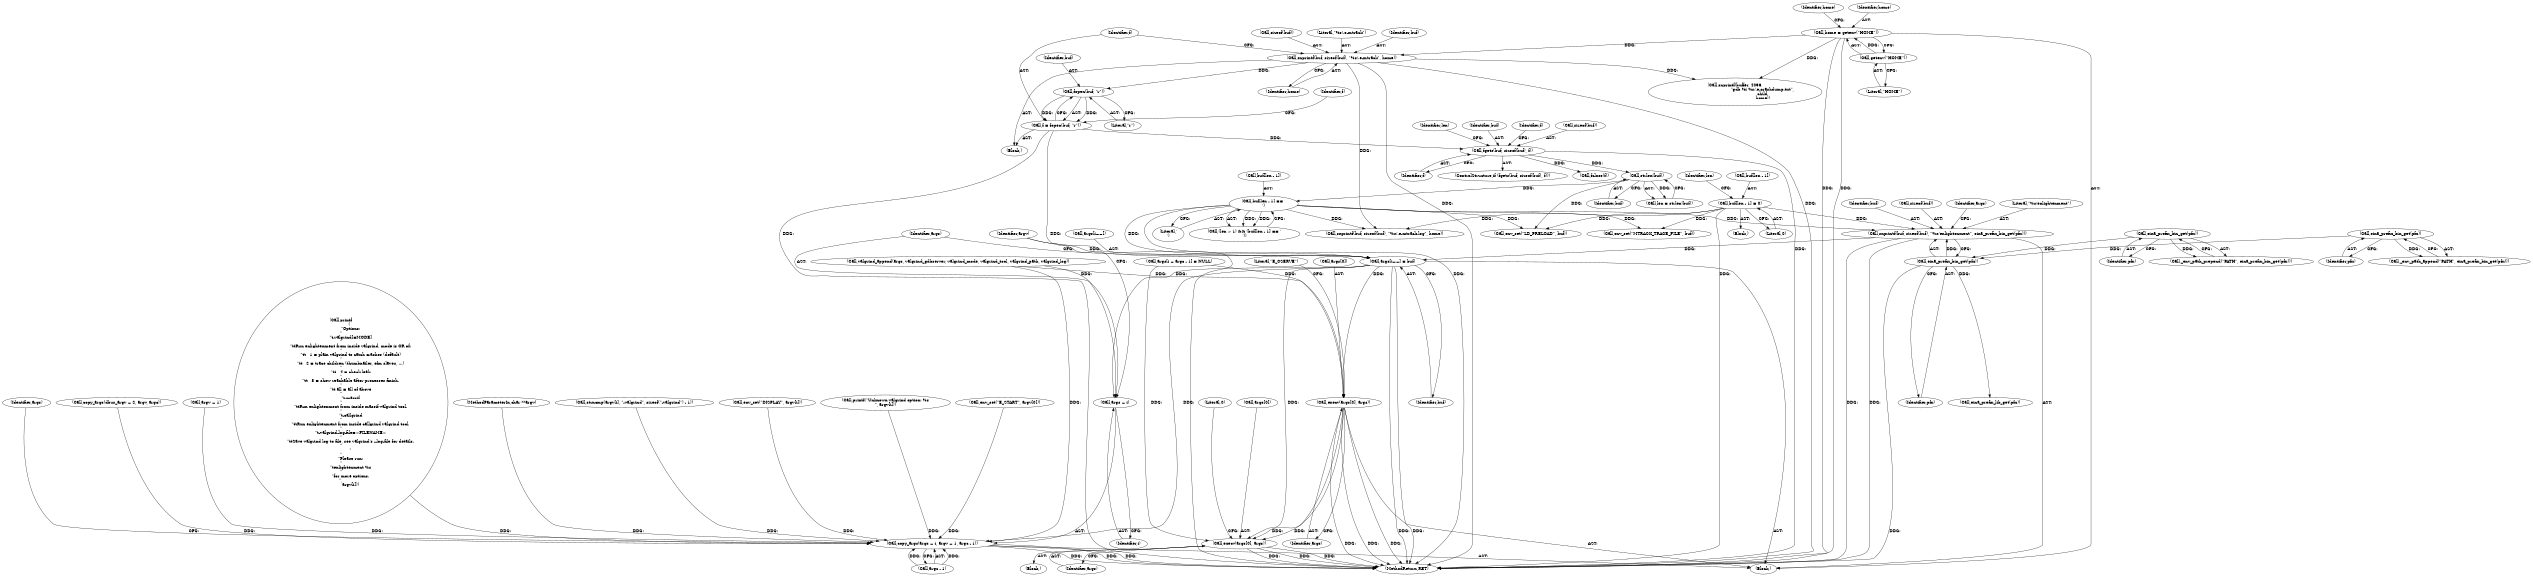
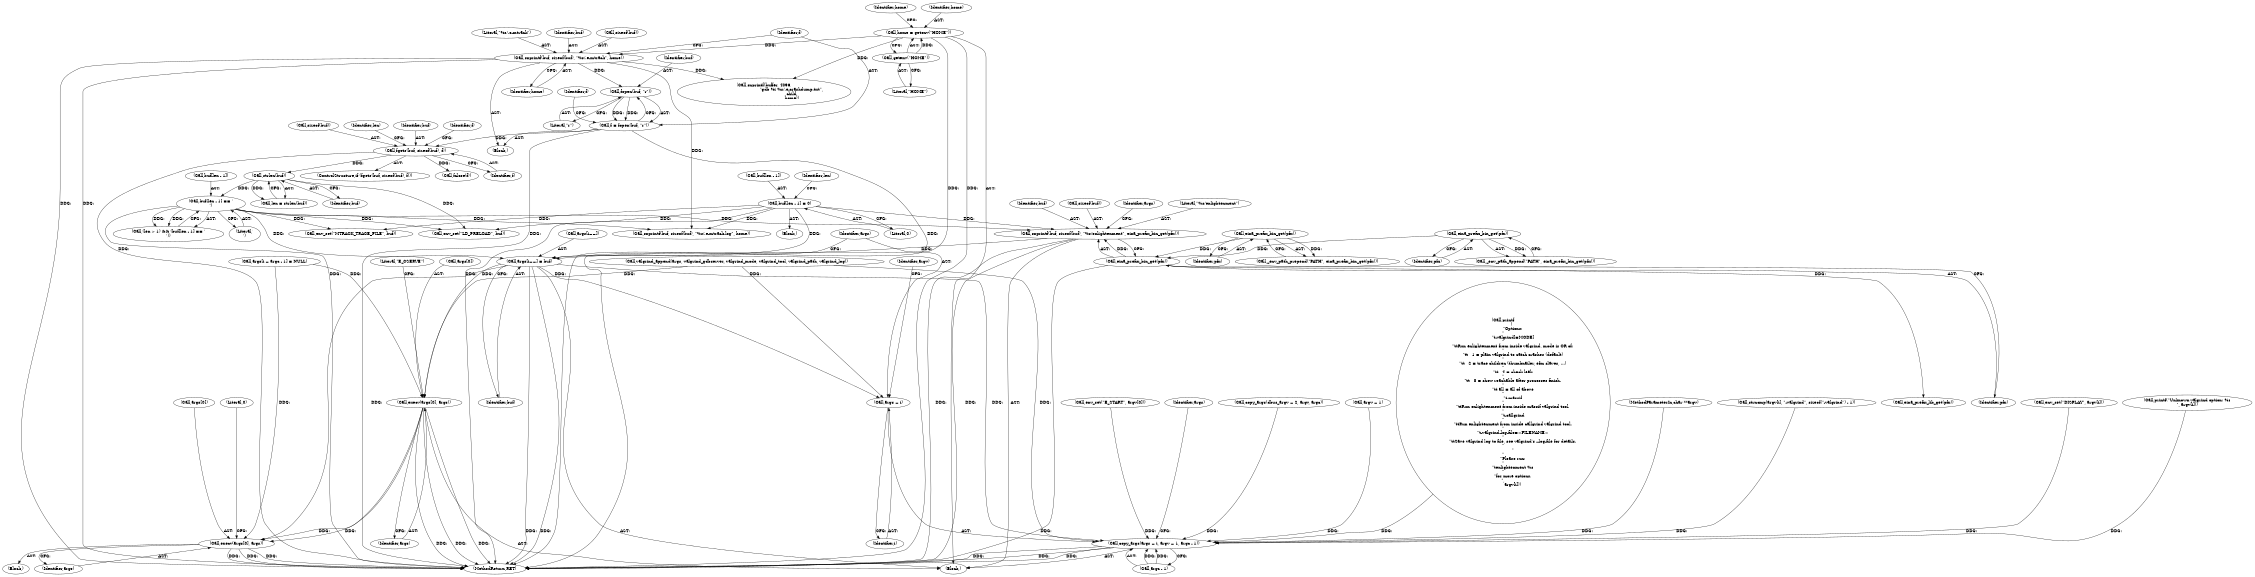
edge "(Identifier,argv)" -> "(Call,args[i++] = buf)": now "(Call,buf[len - 1] = 0)" -> "(Call,args[i++] = buf)"
